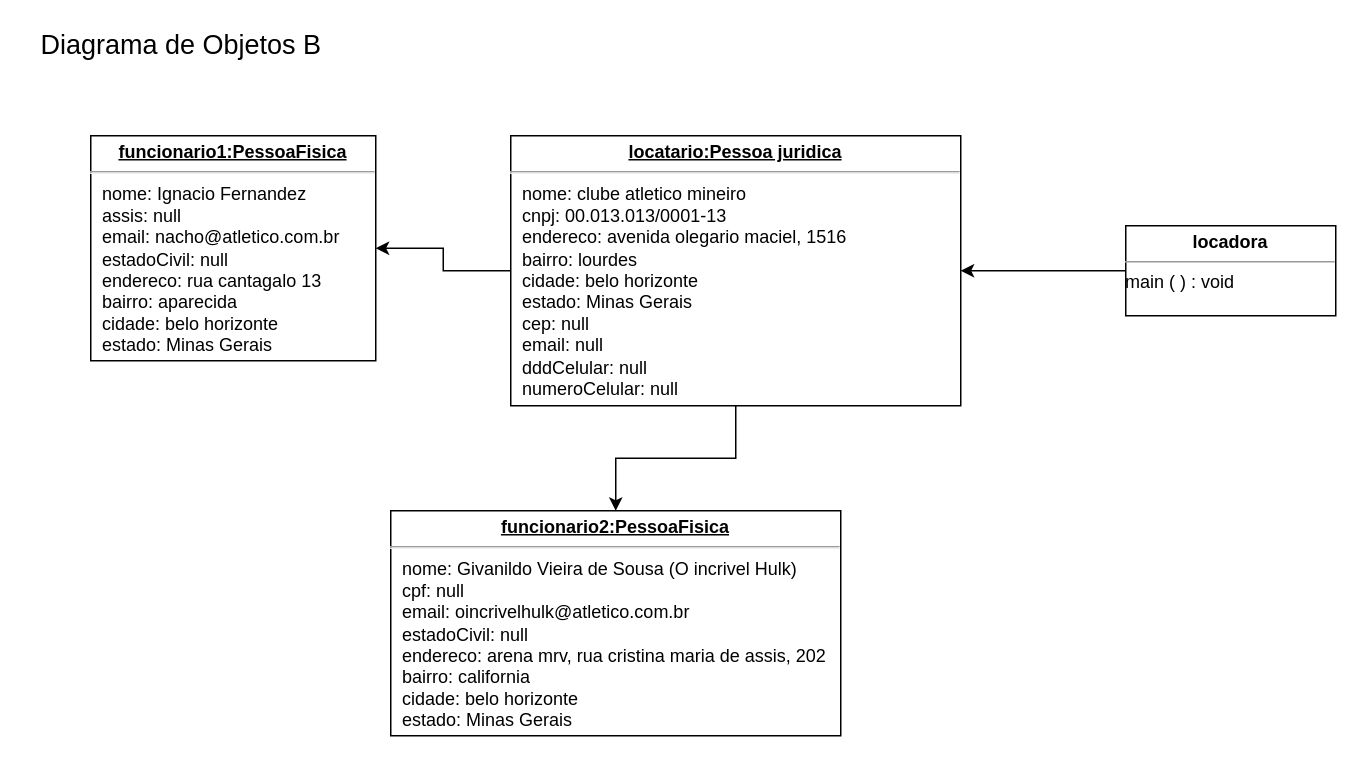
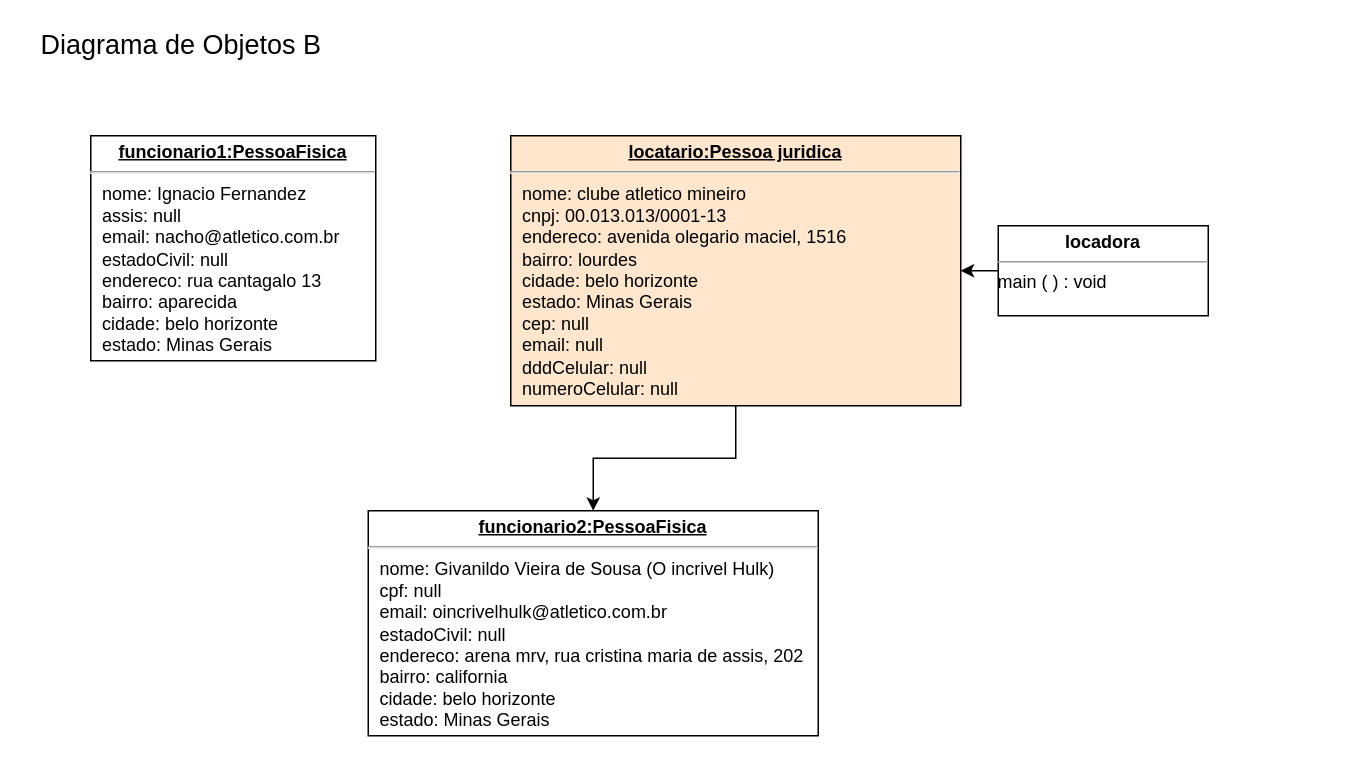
edge "locatario:Pessoa juridica nome: clube atletico mineiro cnpj: 00.013.013/0001-13 endereco: avenida olegario maciel, 1516 bairro: lourdes cidade: belo horizonte estado: Minas Gerais cep: null email: null dddCelular: null numeroCelular: null" -> "funcionario1:PessoaFisica nome: Ignacio Fernandez assis: null email: nacho@atletico.com.br estadoCivil: null endereco: rua cantagalo 13 bairro: aparecida cidade: belo horizonte estado: Minas Gerais": removed
node "locatario:Pessoa juridica nome: clube atletico mineiro cnpj: 00.013.013/0001-13 endereco: avenida olegario maciel, 1516 bairro: lourdes cidade: belo horizonte estado: Minas Gerais cep: null email: null dddCelular: null numeroCelular: null": fillcolor #ffffff -> #ffe6cc
node "locadora main ( ) : void": moved (1231, 271) -> (1103, 271)
node "funcionario2:PessoaFisica nome: Givanildo Vieira de Sousa (O incrivel Hulk) cpf: null email: oincrivelhulk@atletico.com.br estadoCivil: null endereco: arena mrv, rua cristina maria de assis, 202 bairro: california cidade: belo horizonte estado: Minas Gerais": moved (616, 623) -> (593, 623)
